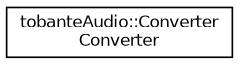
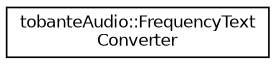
node "tobanteAudio::Converter Converter": label "tobanteAudio::Converter Converter" -> "tobanteAudio::FrequencyText Converter"
